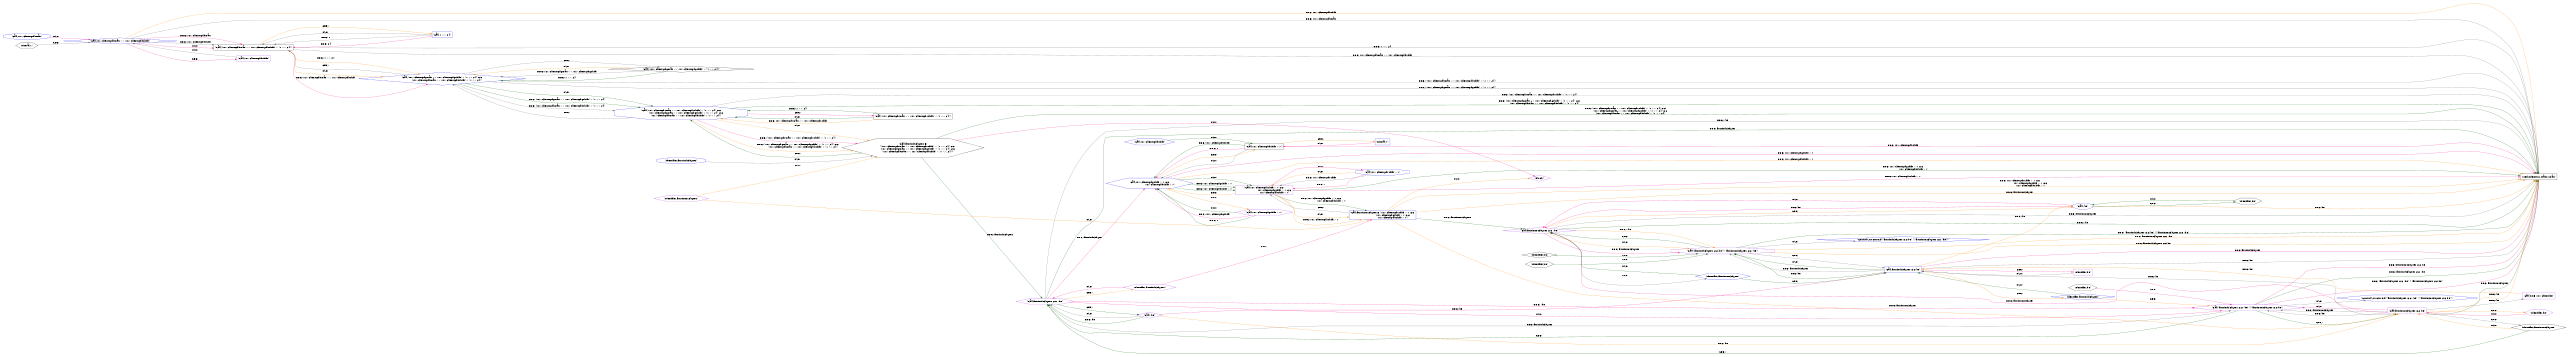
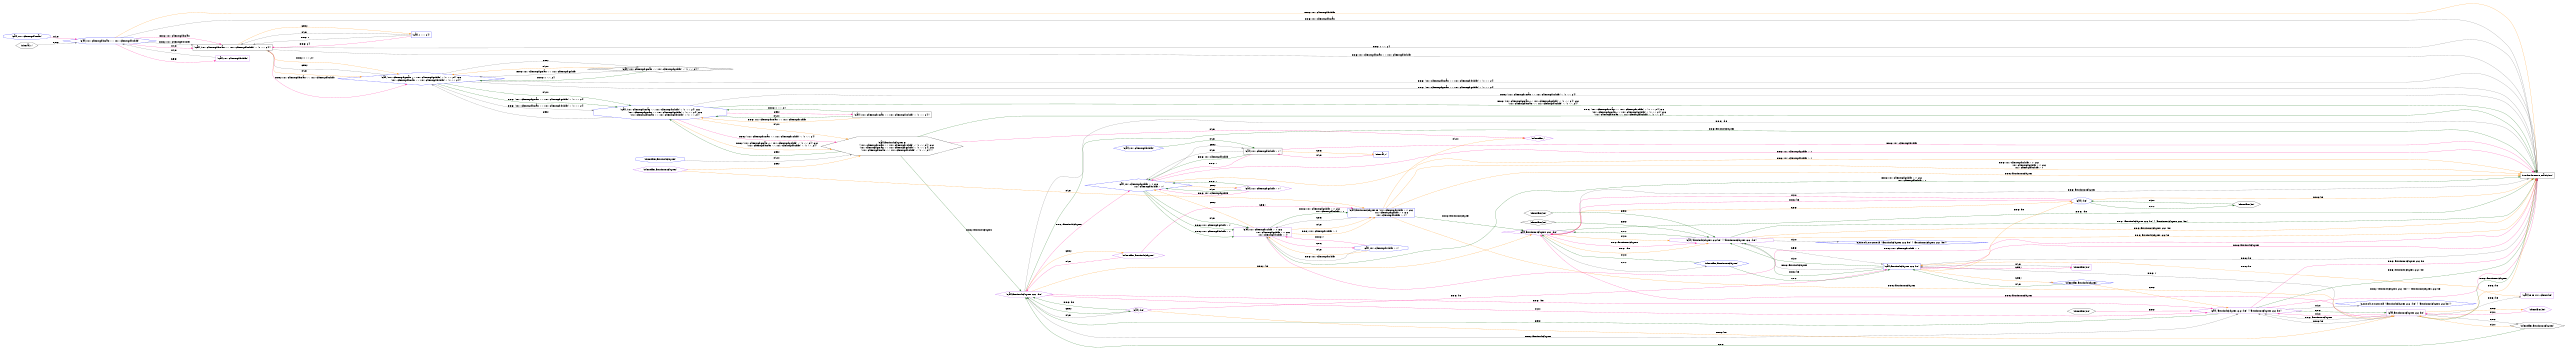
node "(Call,vs->client_pf.bmax << vs->client_pf.bshift)": shape diamond -> hexagon
edge "(Call,vs->client_pf.gshift > 7 && vs->client_pf.bshift > 7)" -> "(Call,vs->client_pf.bshift > 7)": color darkorange -> gray40
node "(MethodReturn,static rmax)": label "(MethodReturn,static rmax)" -> "(MethodReturn,static int)"
node "(Block,)": label "(Block,)" -> "(Identifier,)"
node "(Call,vs->client_pf.gshift > 7 && vs->client_pf.bshift > 7)": shape hexagon -> diamond
edge "(Call,fits_in_ls3bytes && !be)" -> "(Call,fits_in_ms3bytes && !be)": added, label "DDG: !be"
edge "(Call,fits_in_ms3bytes && be)" -> "(Call,fits_in_ls3bytes && be)": label "DDG: be" -> "DDG: 7"
